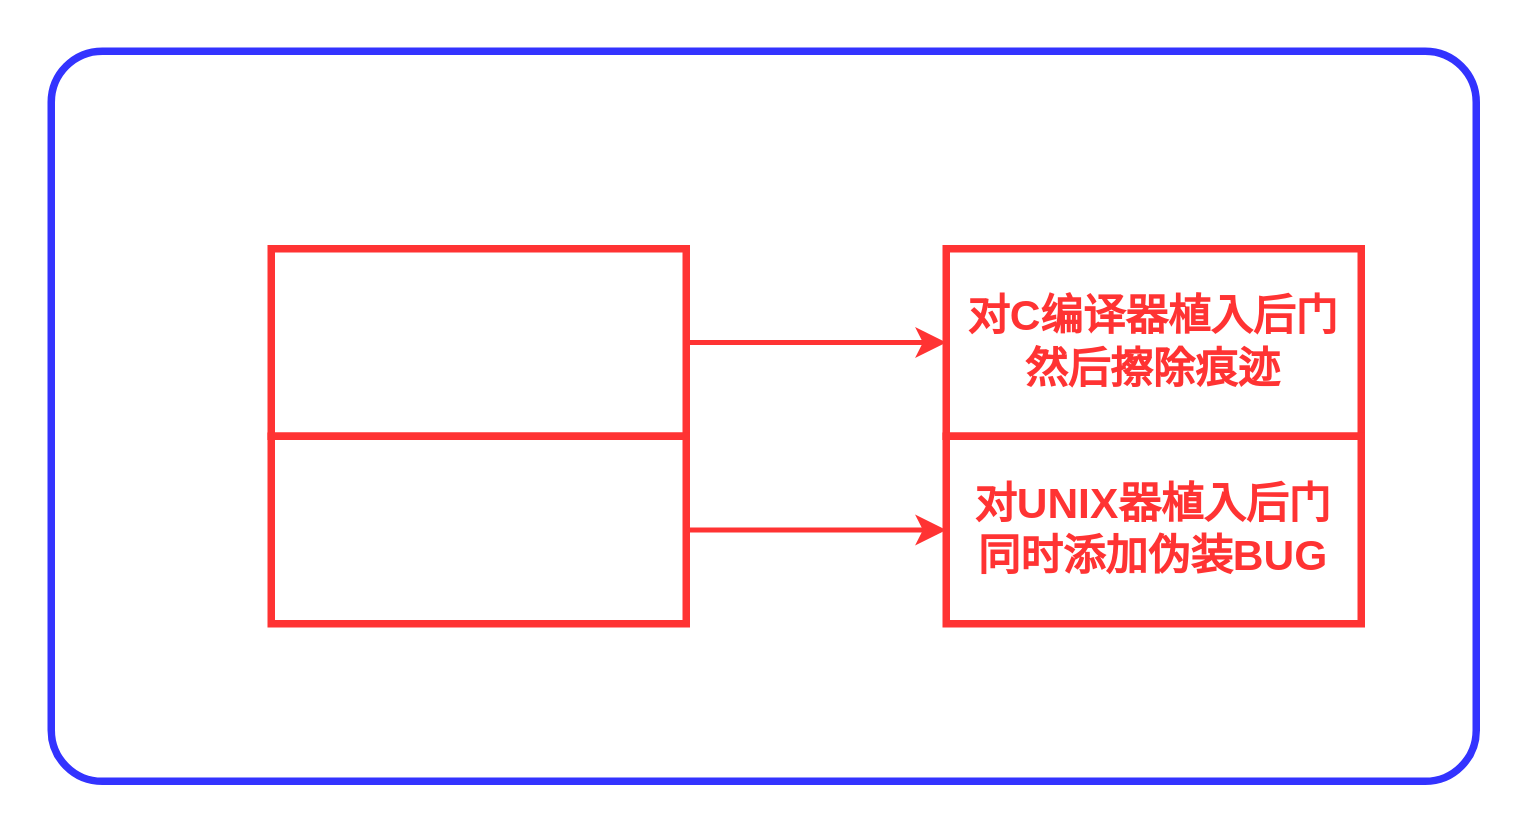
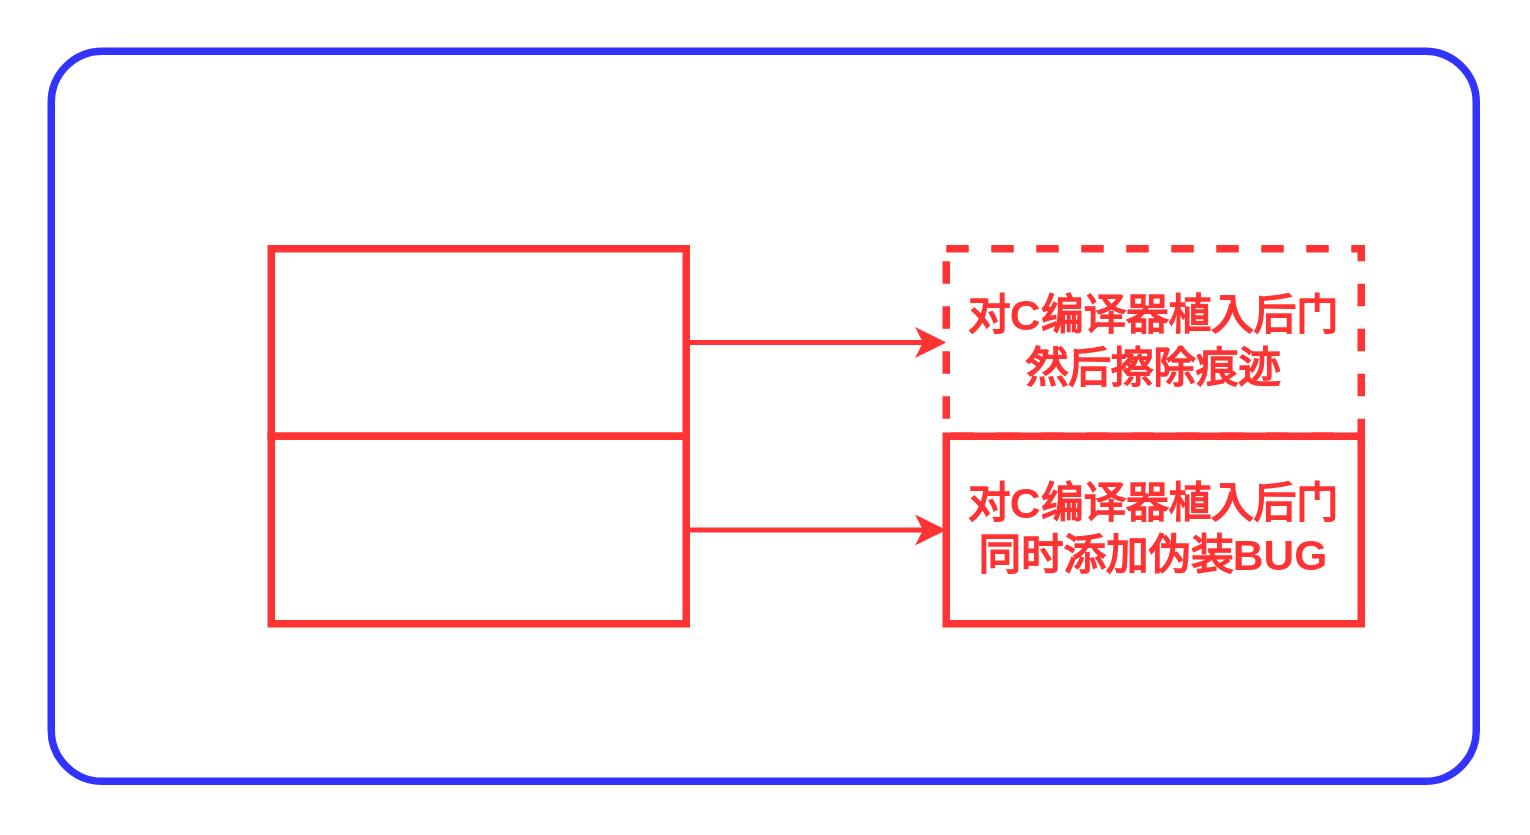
node "对C编译器植入后门 然后擦除痕迹": style solid -> dashed
node "对UNIX器植入后门 同时添加伪装BUG": label "对UNIX器植入后门 同时添加伪装BUG" -> "对C编译器植入后门 同时添加伪装BUG"
